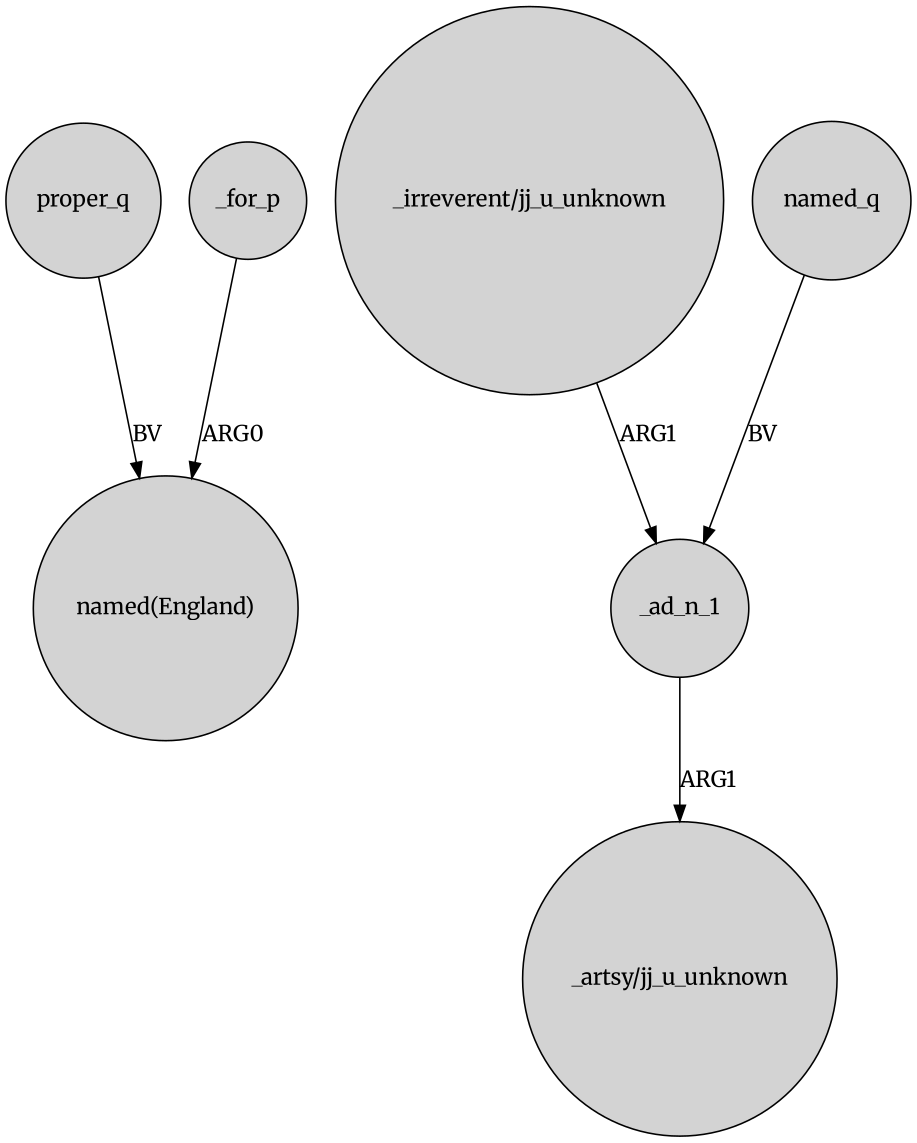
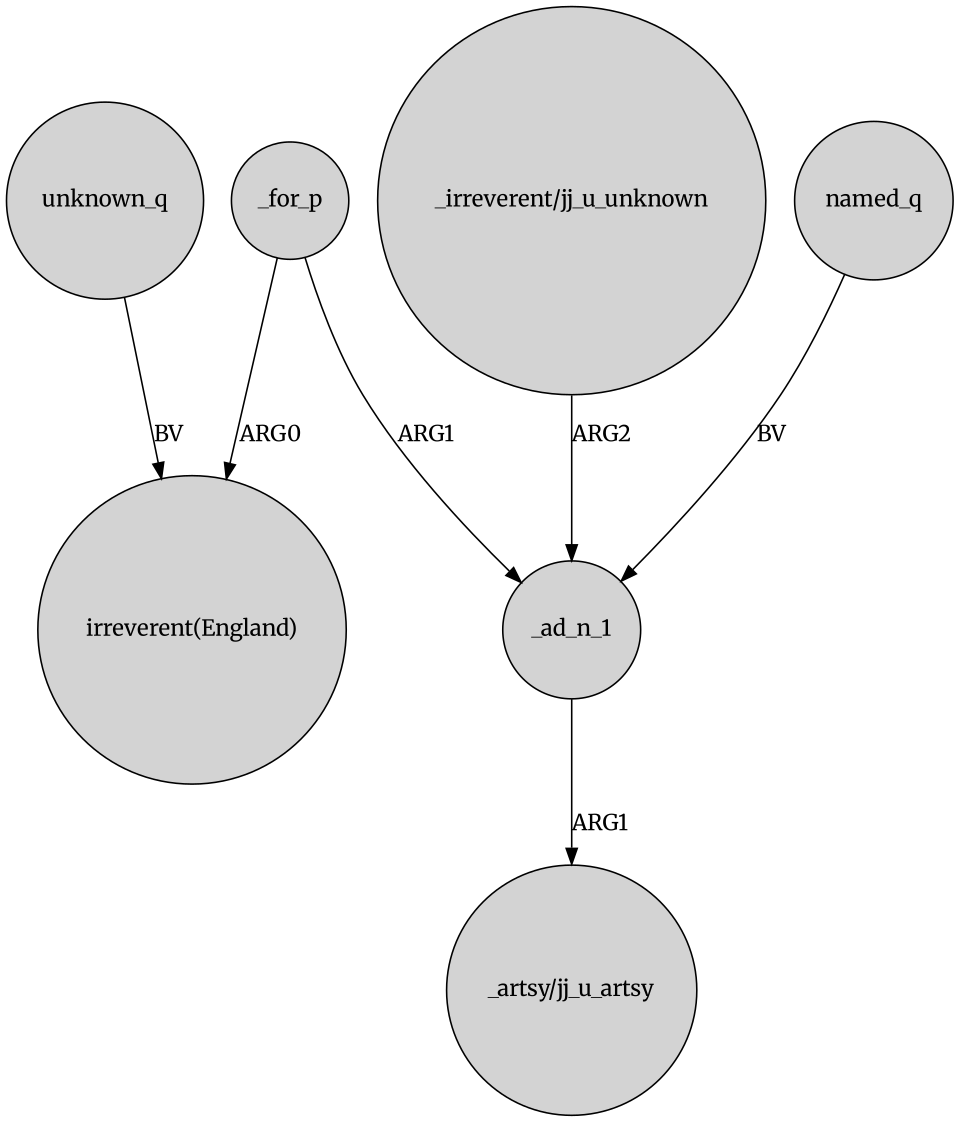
node "proper_q": label "proper_q" -> "unknown_q"
edge "_for_p" -> "_ad_n_1": added, label "ARG1"
edge "_irreverent/jj_u_unknown" -> "_ad_n_1": label "ARG1" -> "ARG2"
node "named(England)": label "named(England)" -> "irreverent(England)"
node "_artsy/jj_u_unknown": label "_artsy/jj_u_unknown" -> "_artsy/jj_u_artsy"
